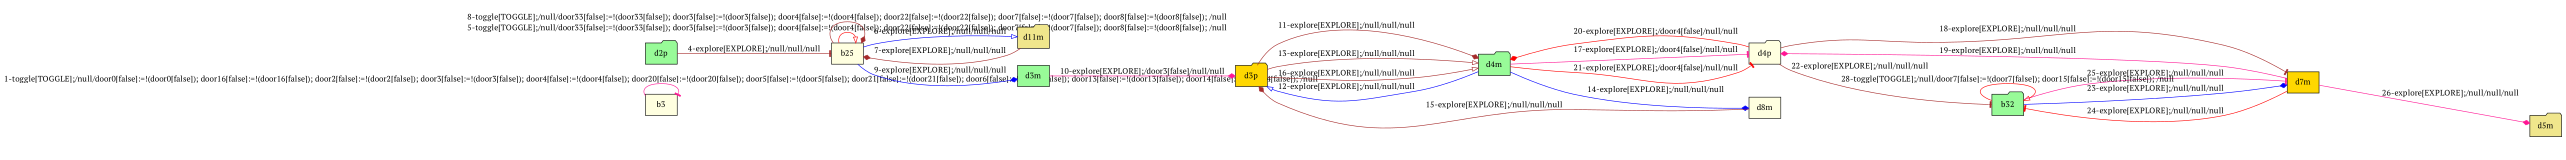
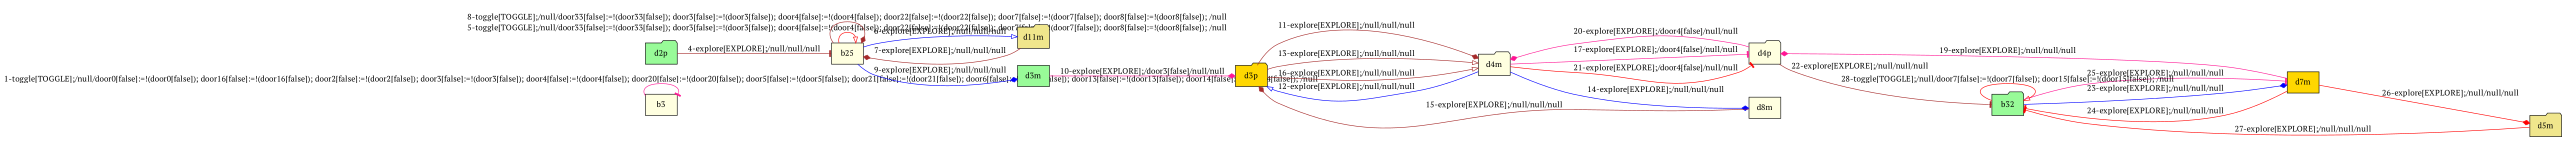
edge "d4p" -> "d4m": color red -> deeppink
edge "d4p" -> "d7m": removed, label "18-explore[EXPLORE];/null/null/null"
node "d4m": fillcolor palegreen -> lightyellow
edge "d7m" -> "d5m": color deeppink -> red
edge "d5m" -> "b32": added, label "27-explore[EXPLORE];/null/null/null"
